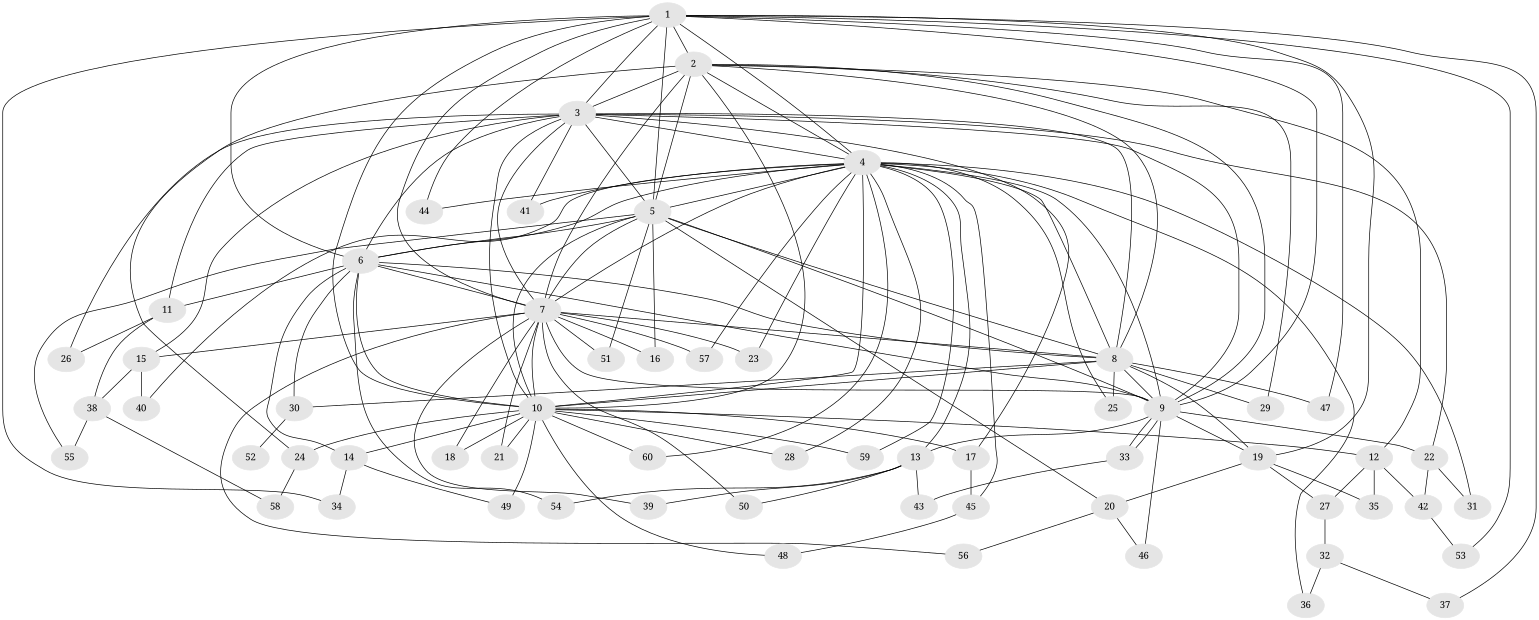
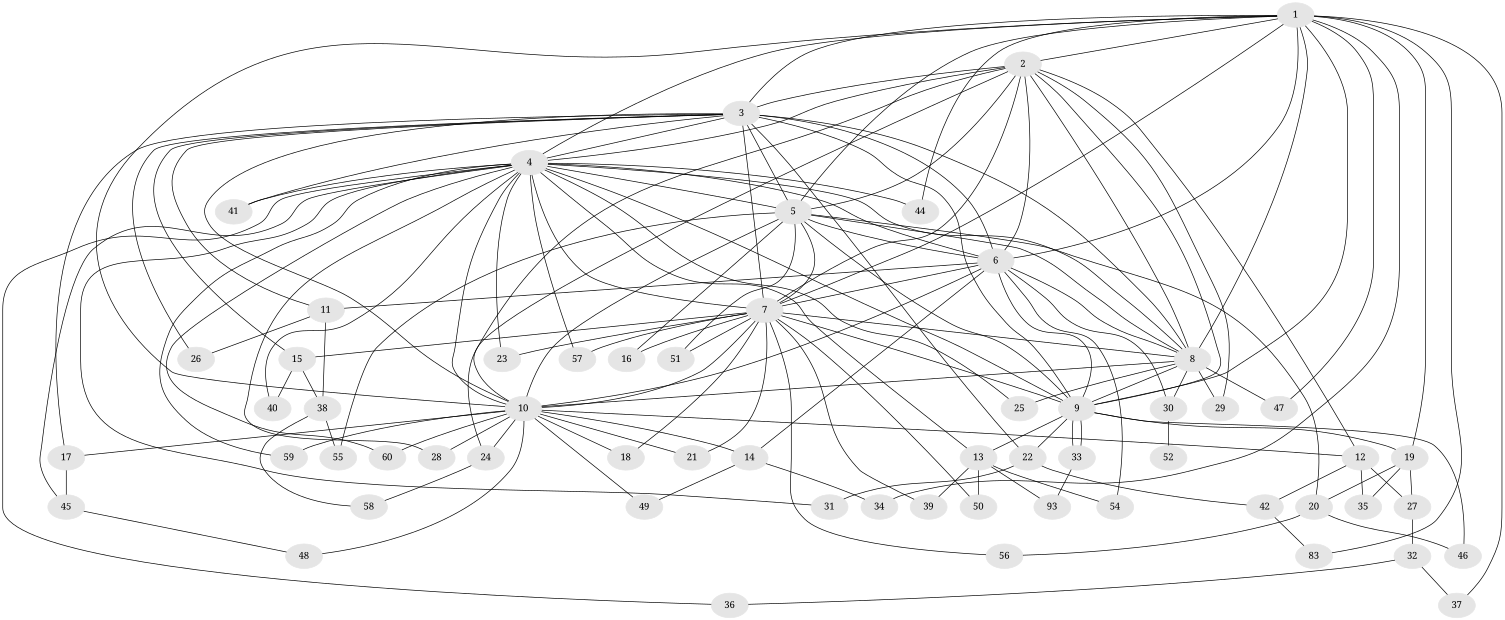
edge "2" -- "6": added
edge "8" -- "19": now "8" -- "1"
node "43": label "43" -> "93"
node "53": label "53" -> "83"
